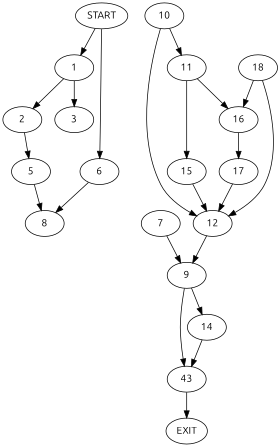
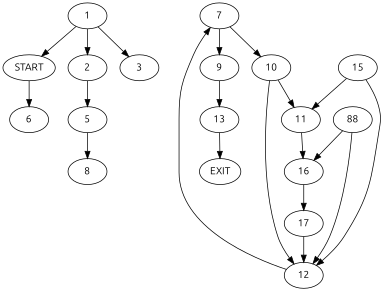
edge "START" -> "1": reversed
edge "7" -> "10": added
node "18": label "18" -> "88"
edge "11" -> "15": reversed
edge "6" -> "8": removed
edge "12" -> "9": now "12" -> "7"
node "14": removed
node "43": label "43" -> "13"
